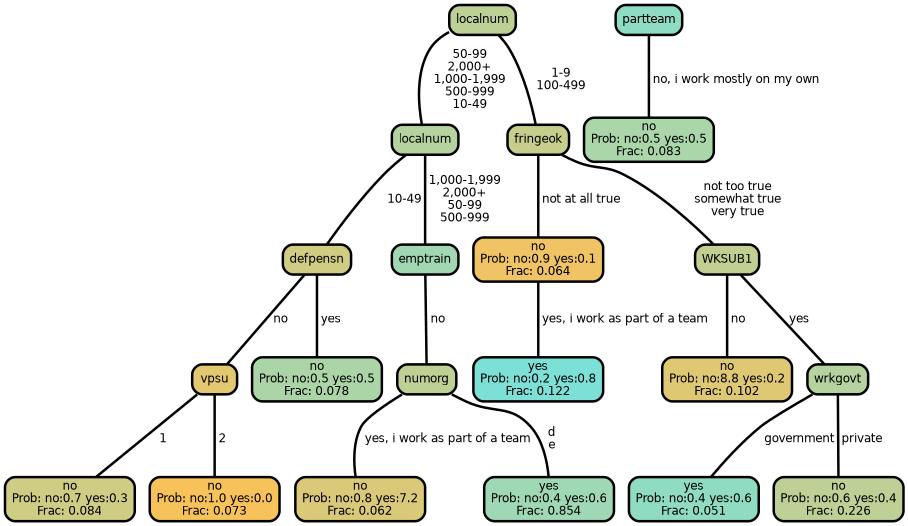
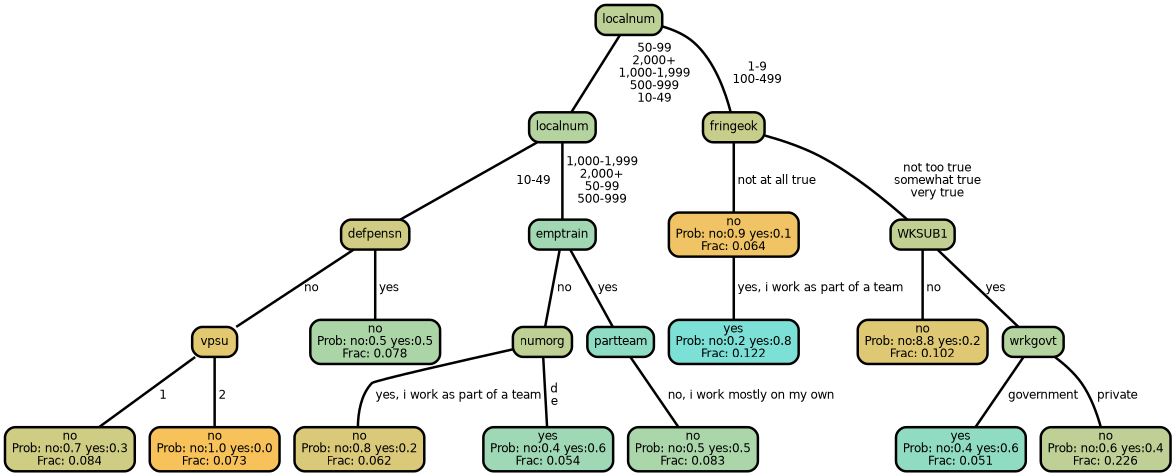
edge "emptrain" -- "partteam": added, label "yes"
node "no Prob: no:0.8 yes:7.2 Frac: 0.062": label "no Prob: no:0.8 yes:7.2 Frac: 0.062" -> "no Prob: no:0.8 yes:0.2 Frac: 0.062"
node "yes Prob: no:0.4 yes:0.6 Frac: 0.854": label "yes Prob: no:0.4 yes:0.6 Frac: 0.854" -> "yes Prob: no:0.4 yes:0.6 Frac: 0.054"
